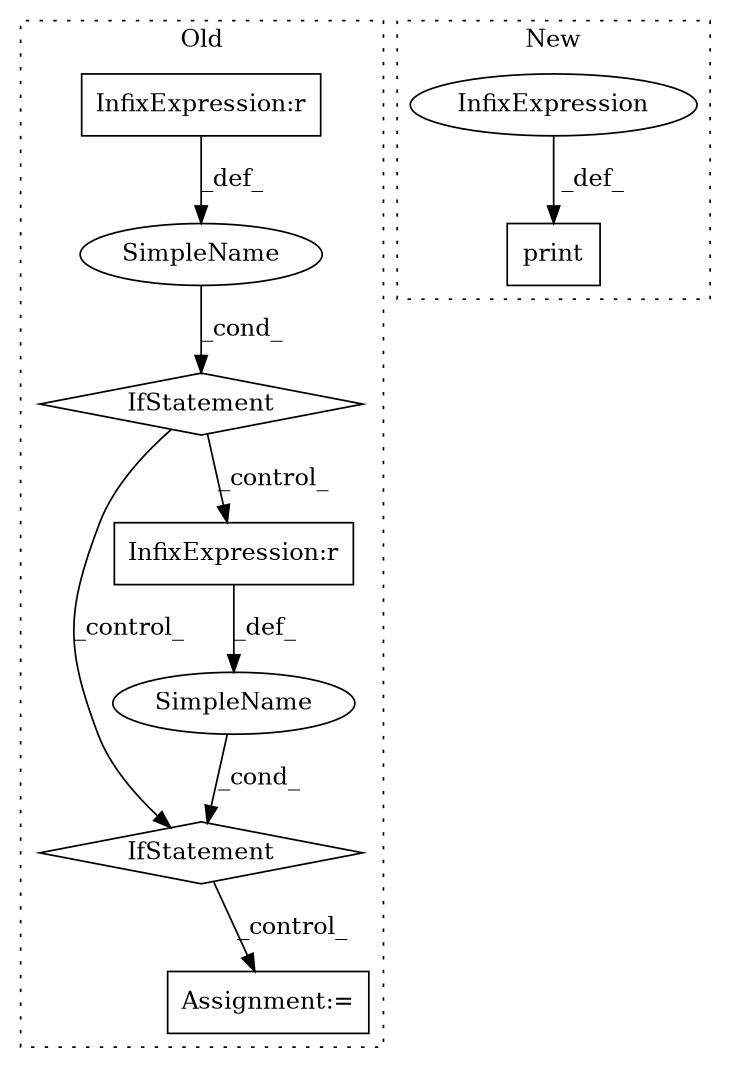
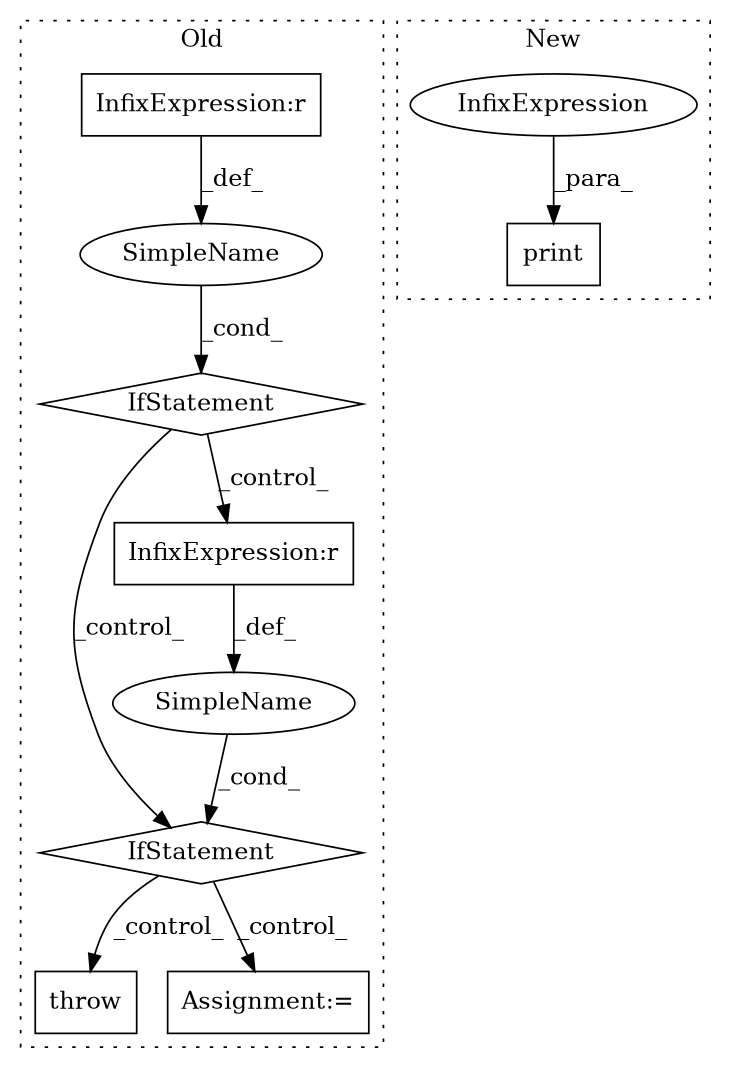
edge "InfixExpression" -> "print": label "_def_" -> "_para_"
node "throw": added
